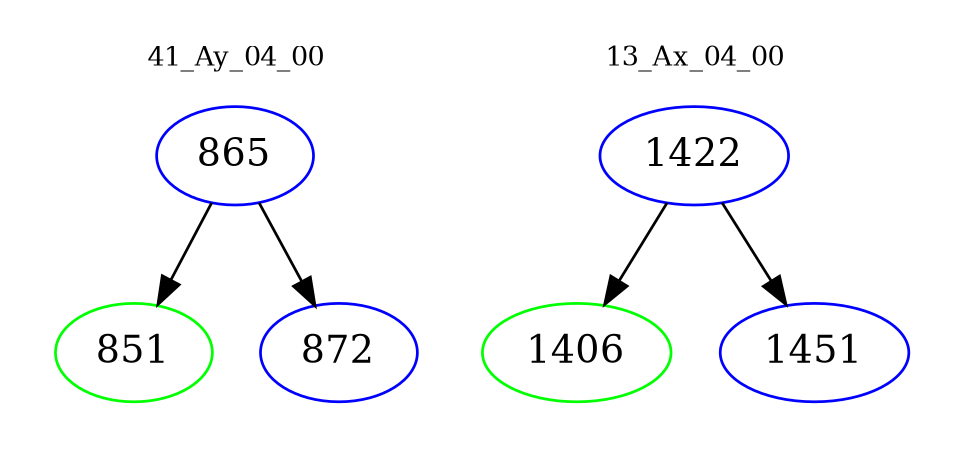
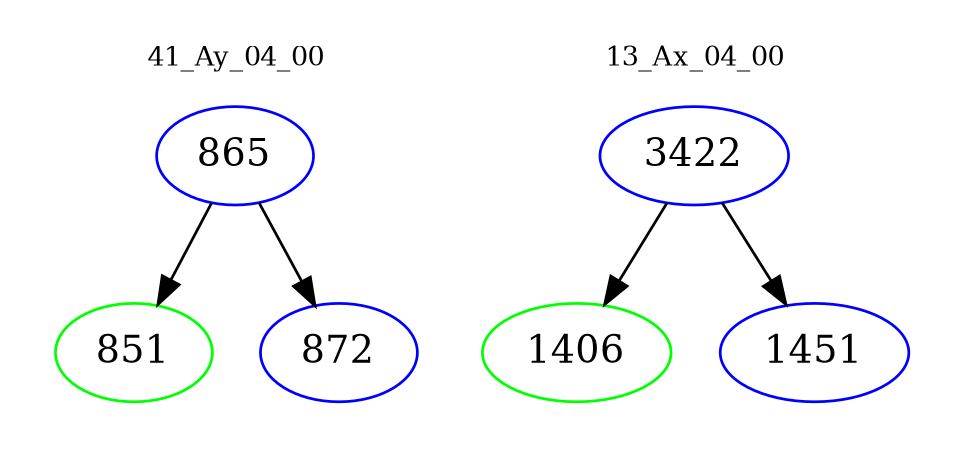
node "1422": label "1422" -> "3422"
